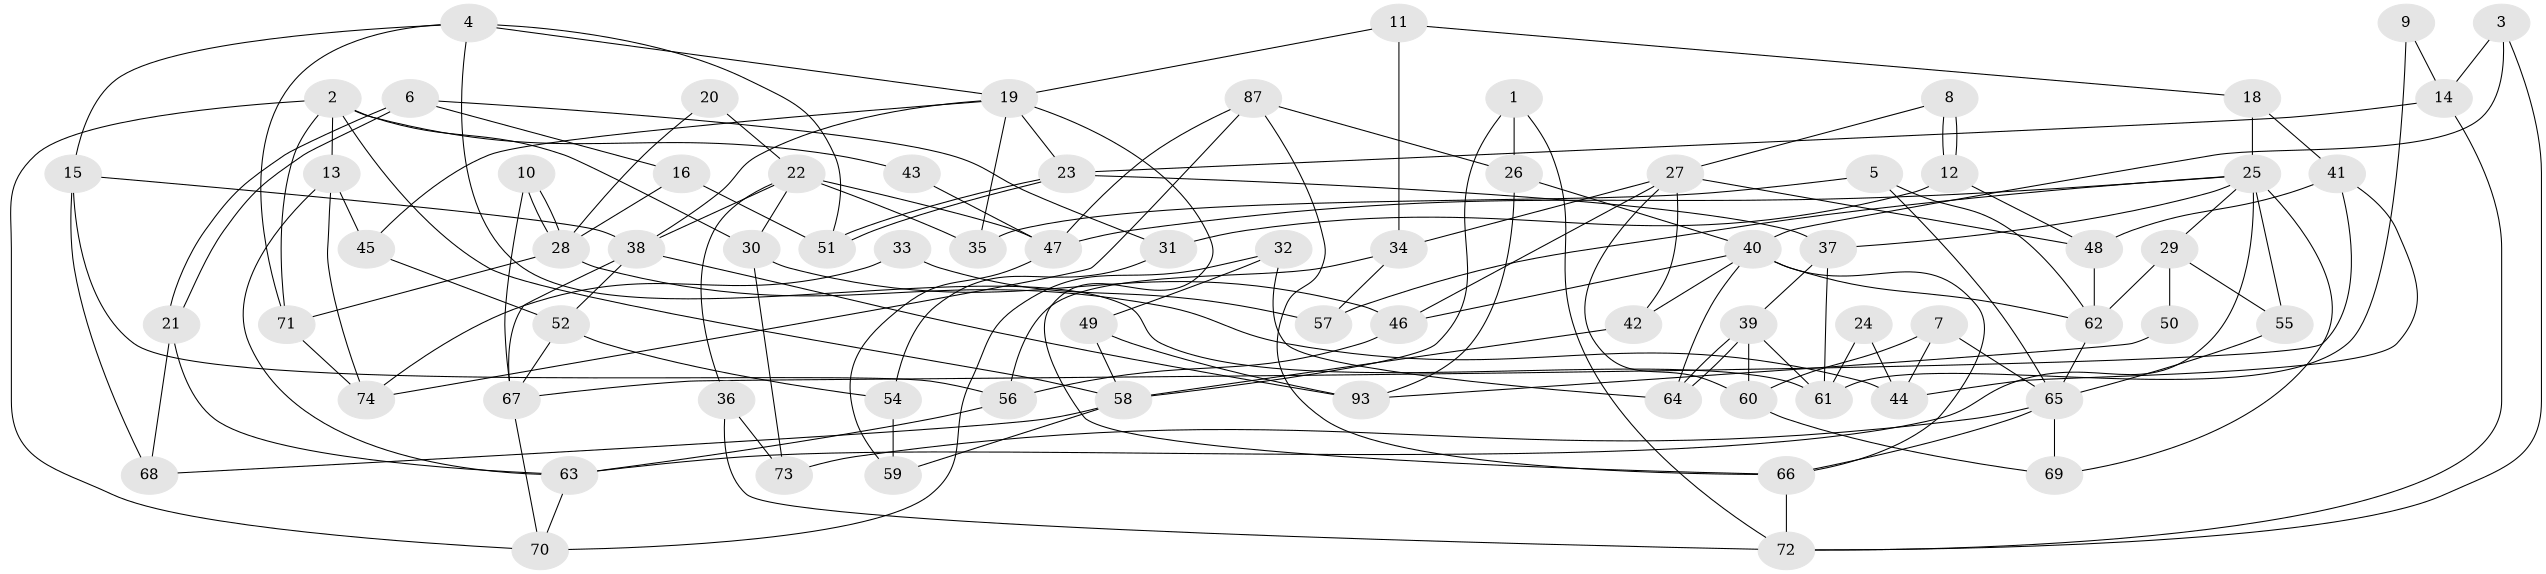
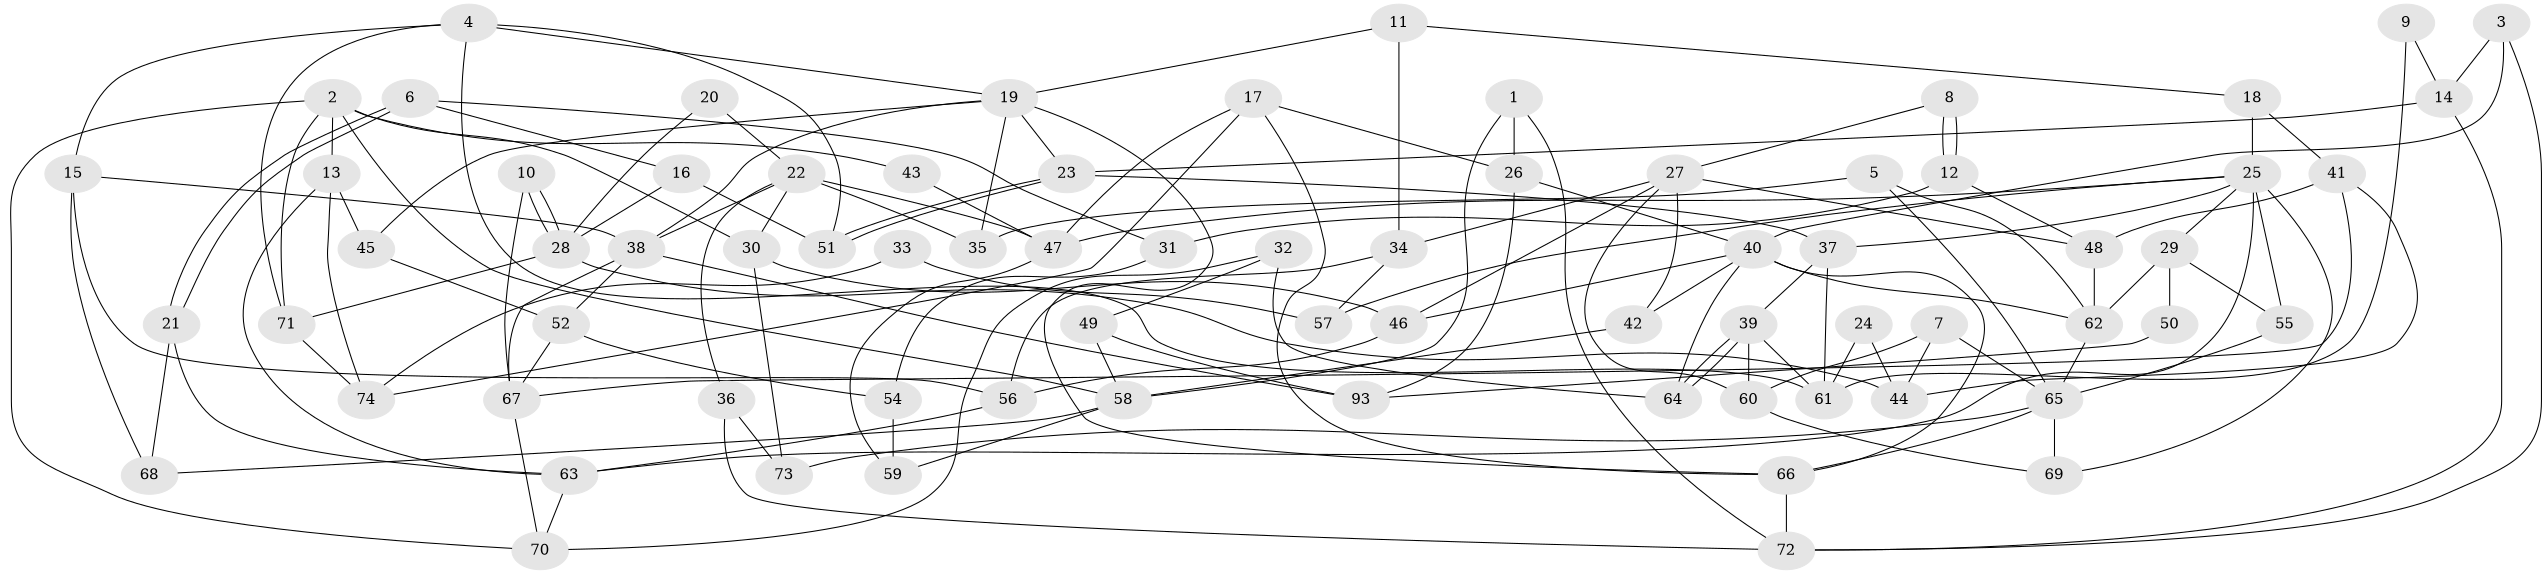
node "87": label "87" -> "17"
